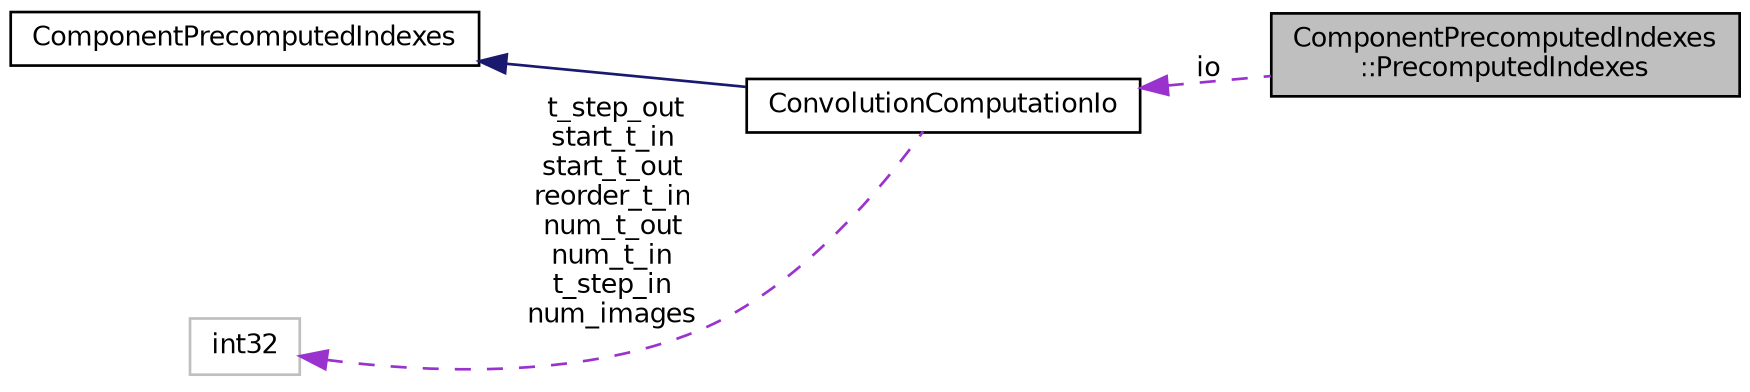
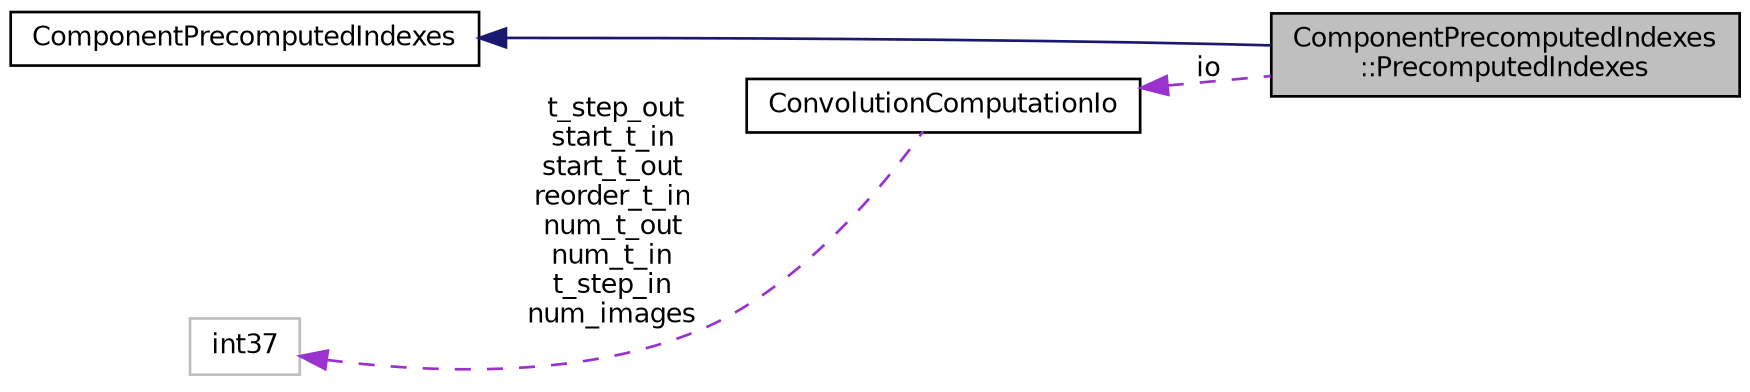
edge "ConvolutionComputationIo" -> "ComponentPrecomputedIndexes": now "ComponentPrecomputedIndexes ::PrecomputedIndexes" -> "ComponentPrecomputedIndexes"
node "int32": label "int32" -> "int37"
